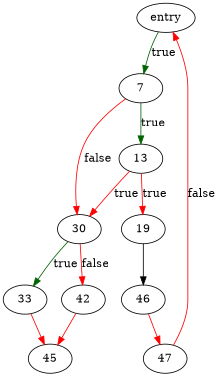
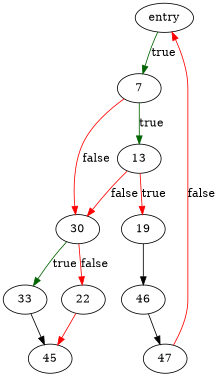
edge "13" -> "30": label "true" -> "false"
node "42": label "42" -> "22"
edge "33" -> "45": color red -> black
edge "46" -> "47": color red -> black
